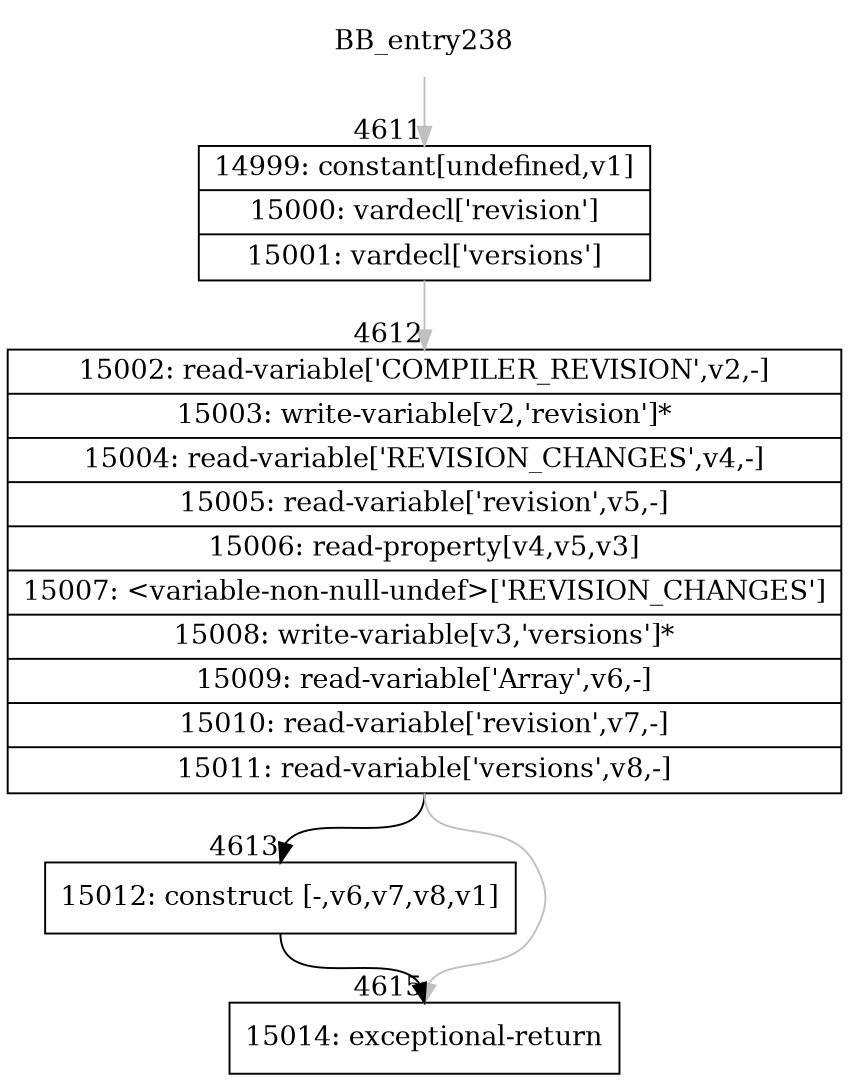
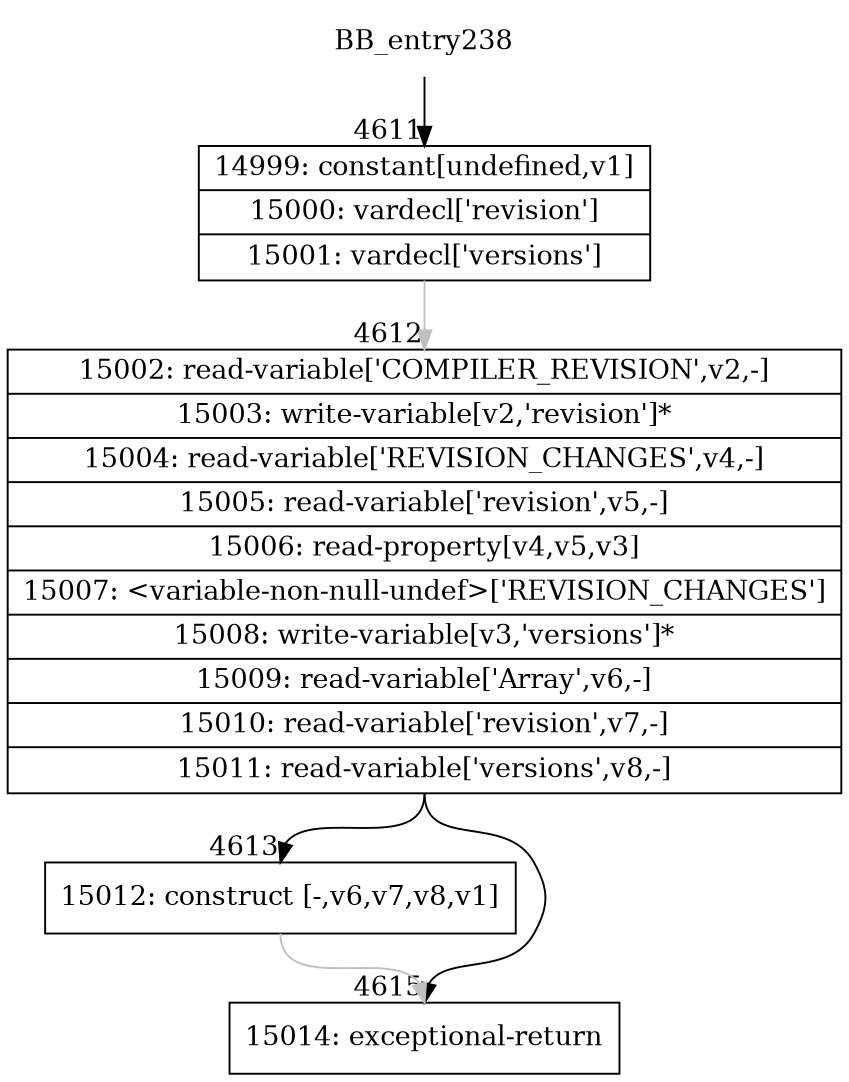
edge "BB_entry238" -> "14999: constant[undefined,v1]": color gray -> black
edge "15002: read-variable['COMPILER_REVISION',v2,-]" -> "15014: exceptional-return": color gray -> black
edge "15012: construct [-,v6,v7,v8,v1]" -> "15014: exceptional-return": color black -> gray
